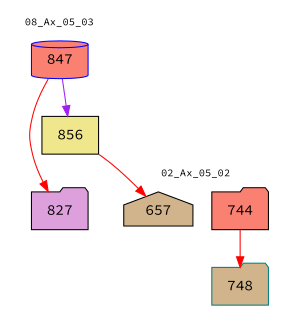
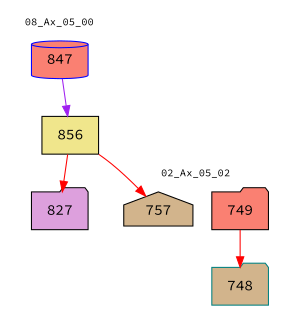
cluster "08_Ax_05_03": label "08_Ax_05_03" -> "08_Ax_05_00"
edge "847" -> "827": now "856" -> "827"
node "657": label "657" -> "757"
node "744": label "744" -> "749"
